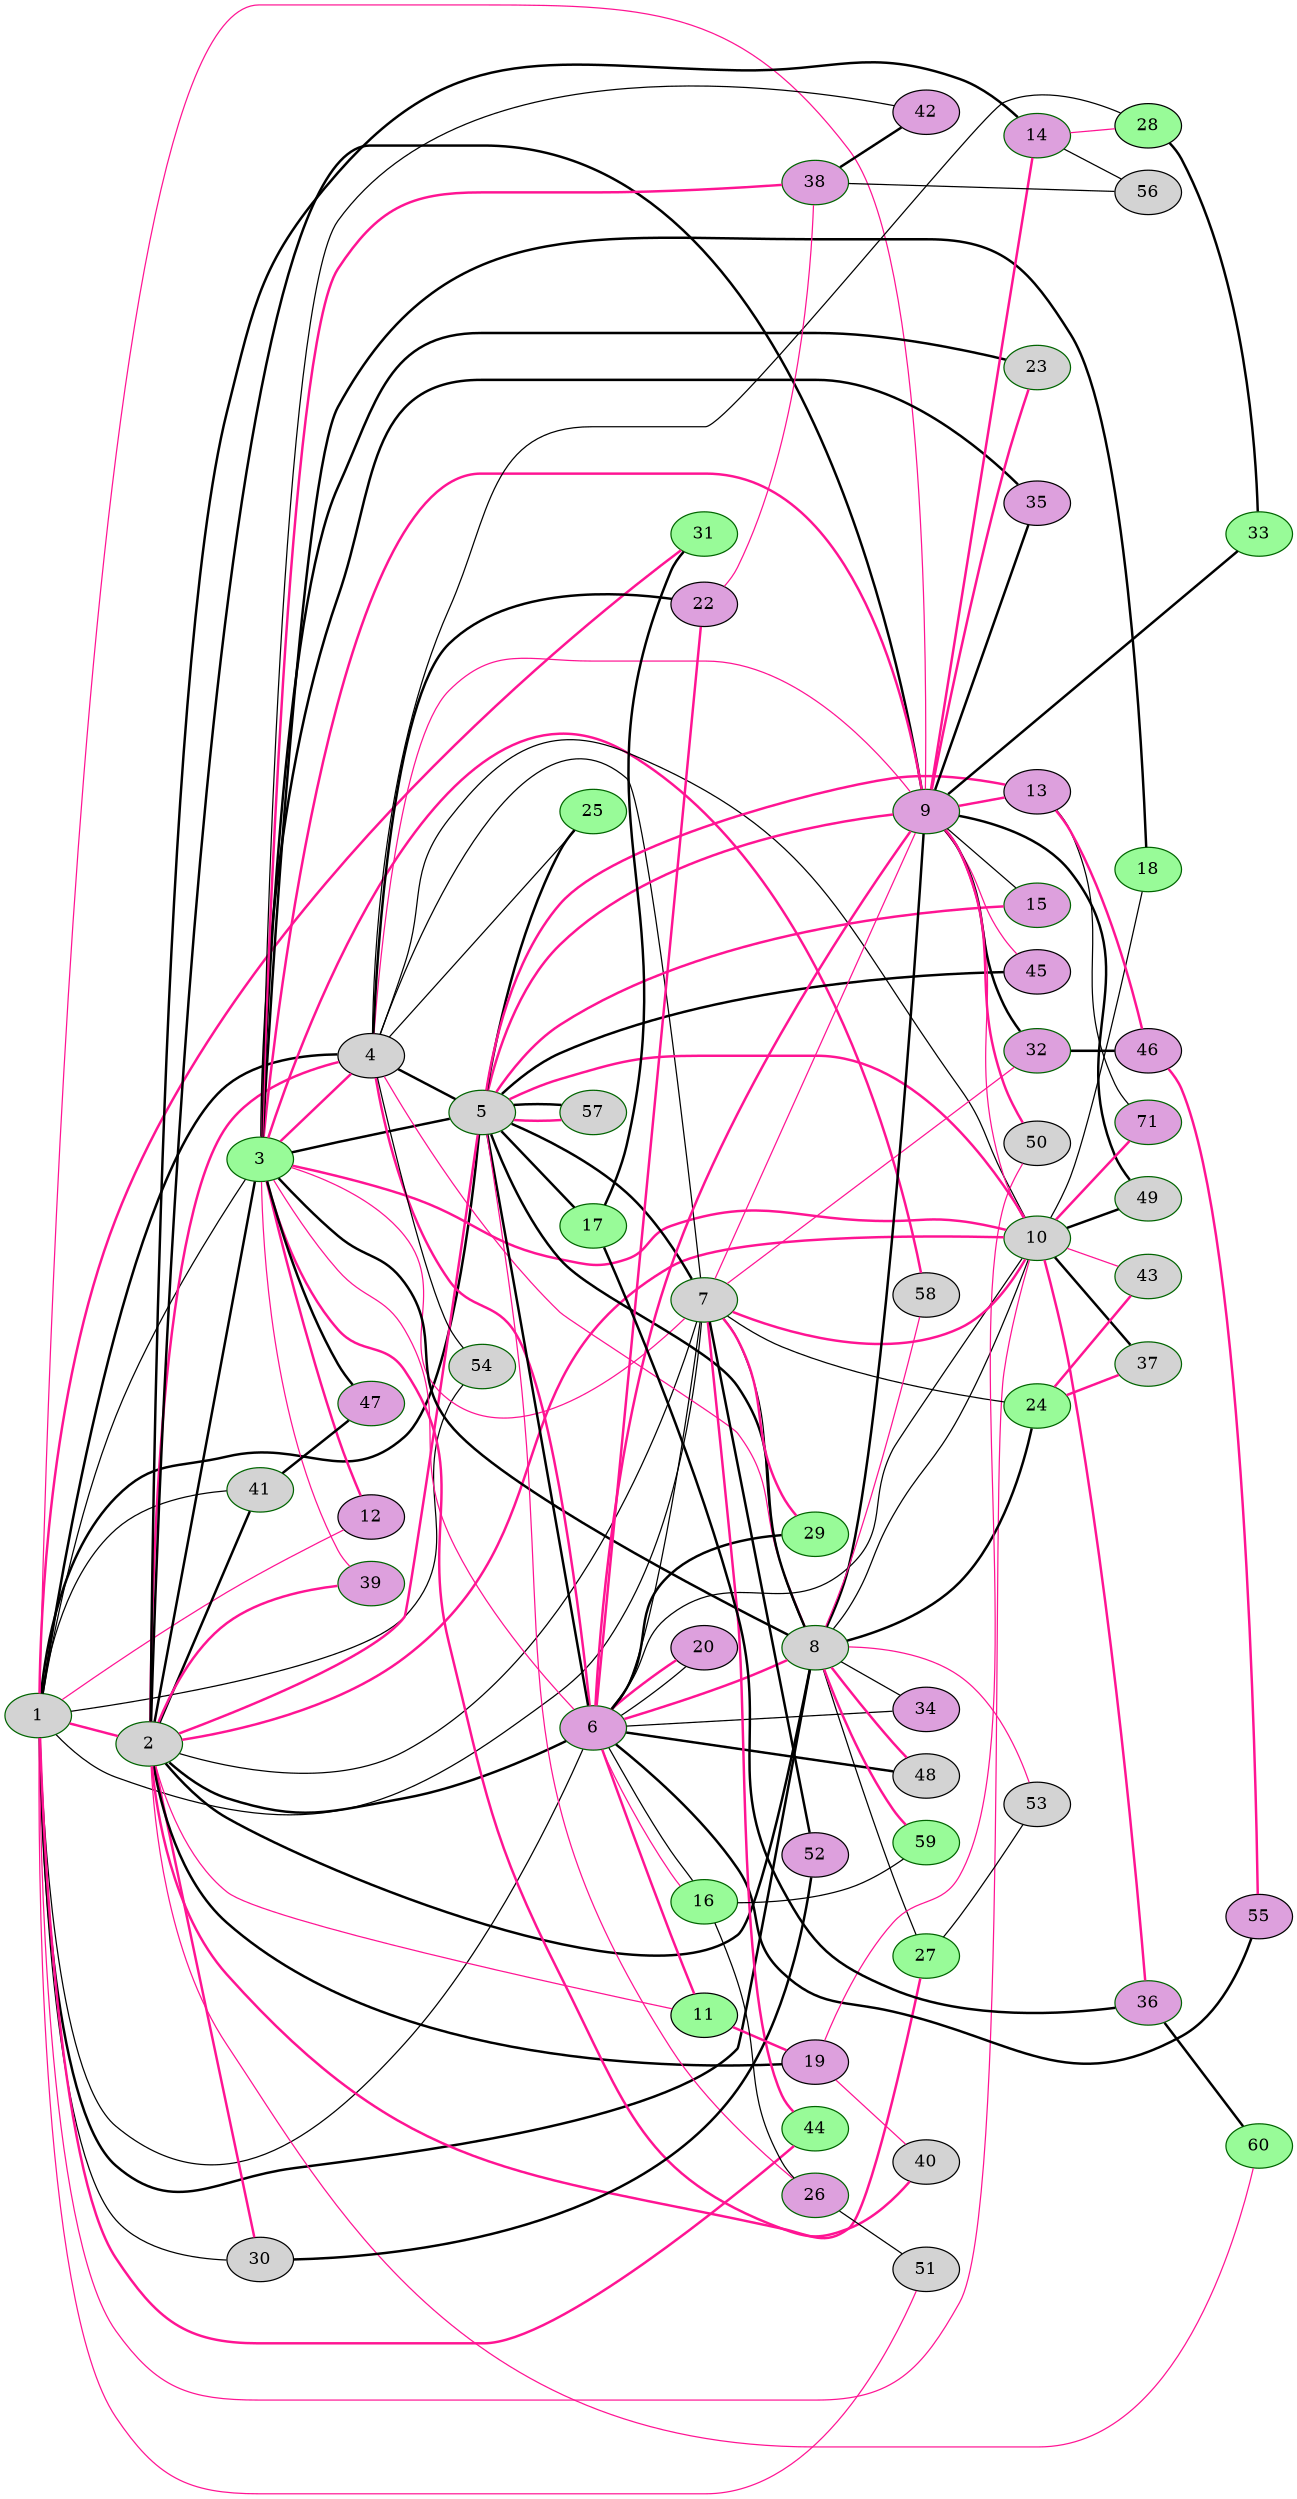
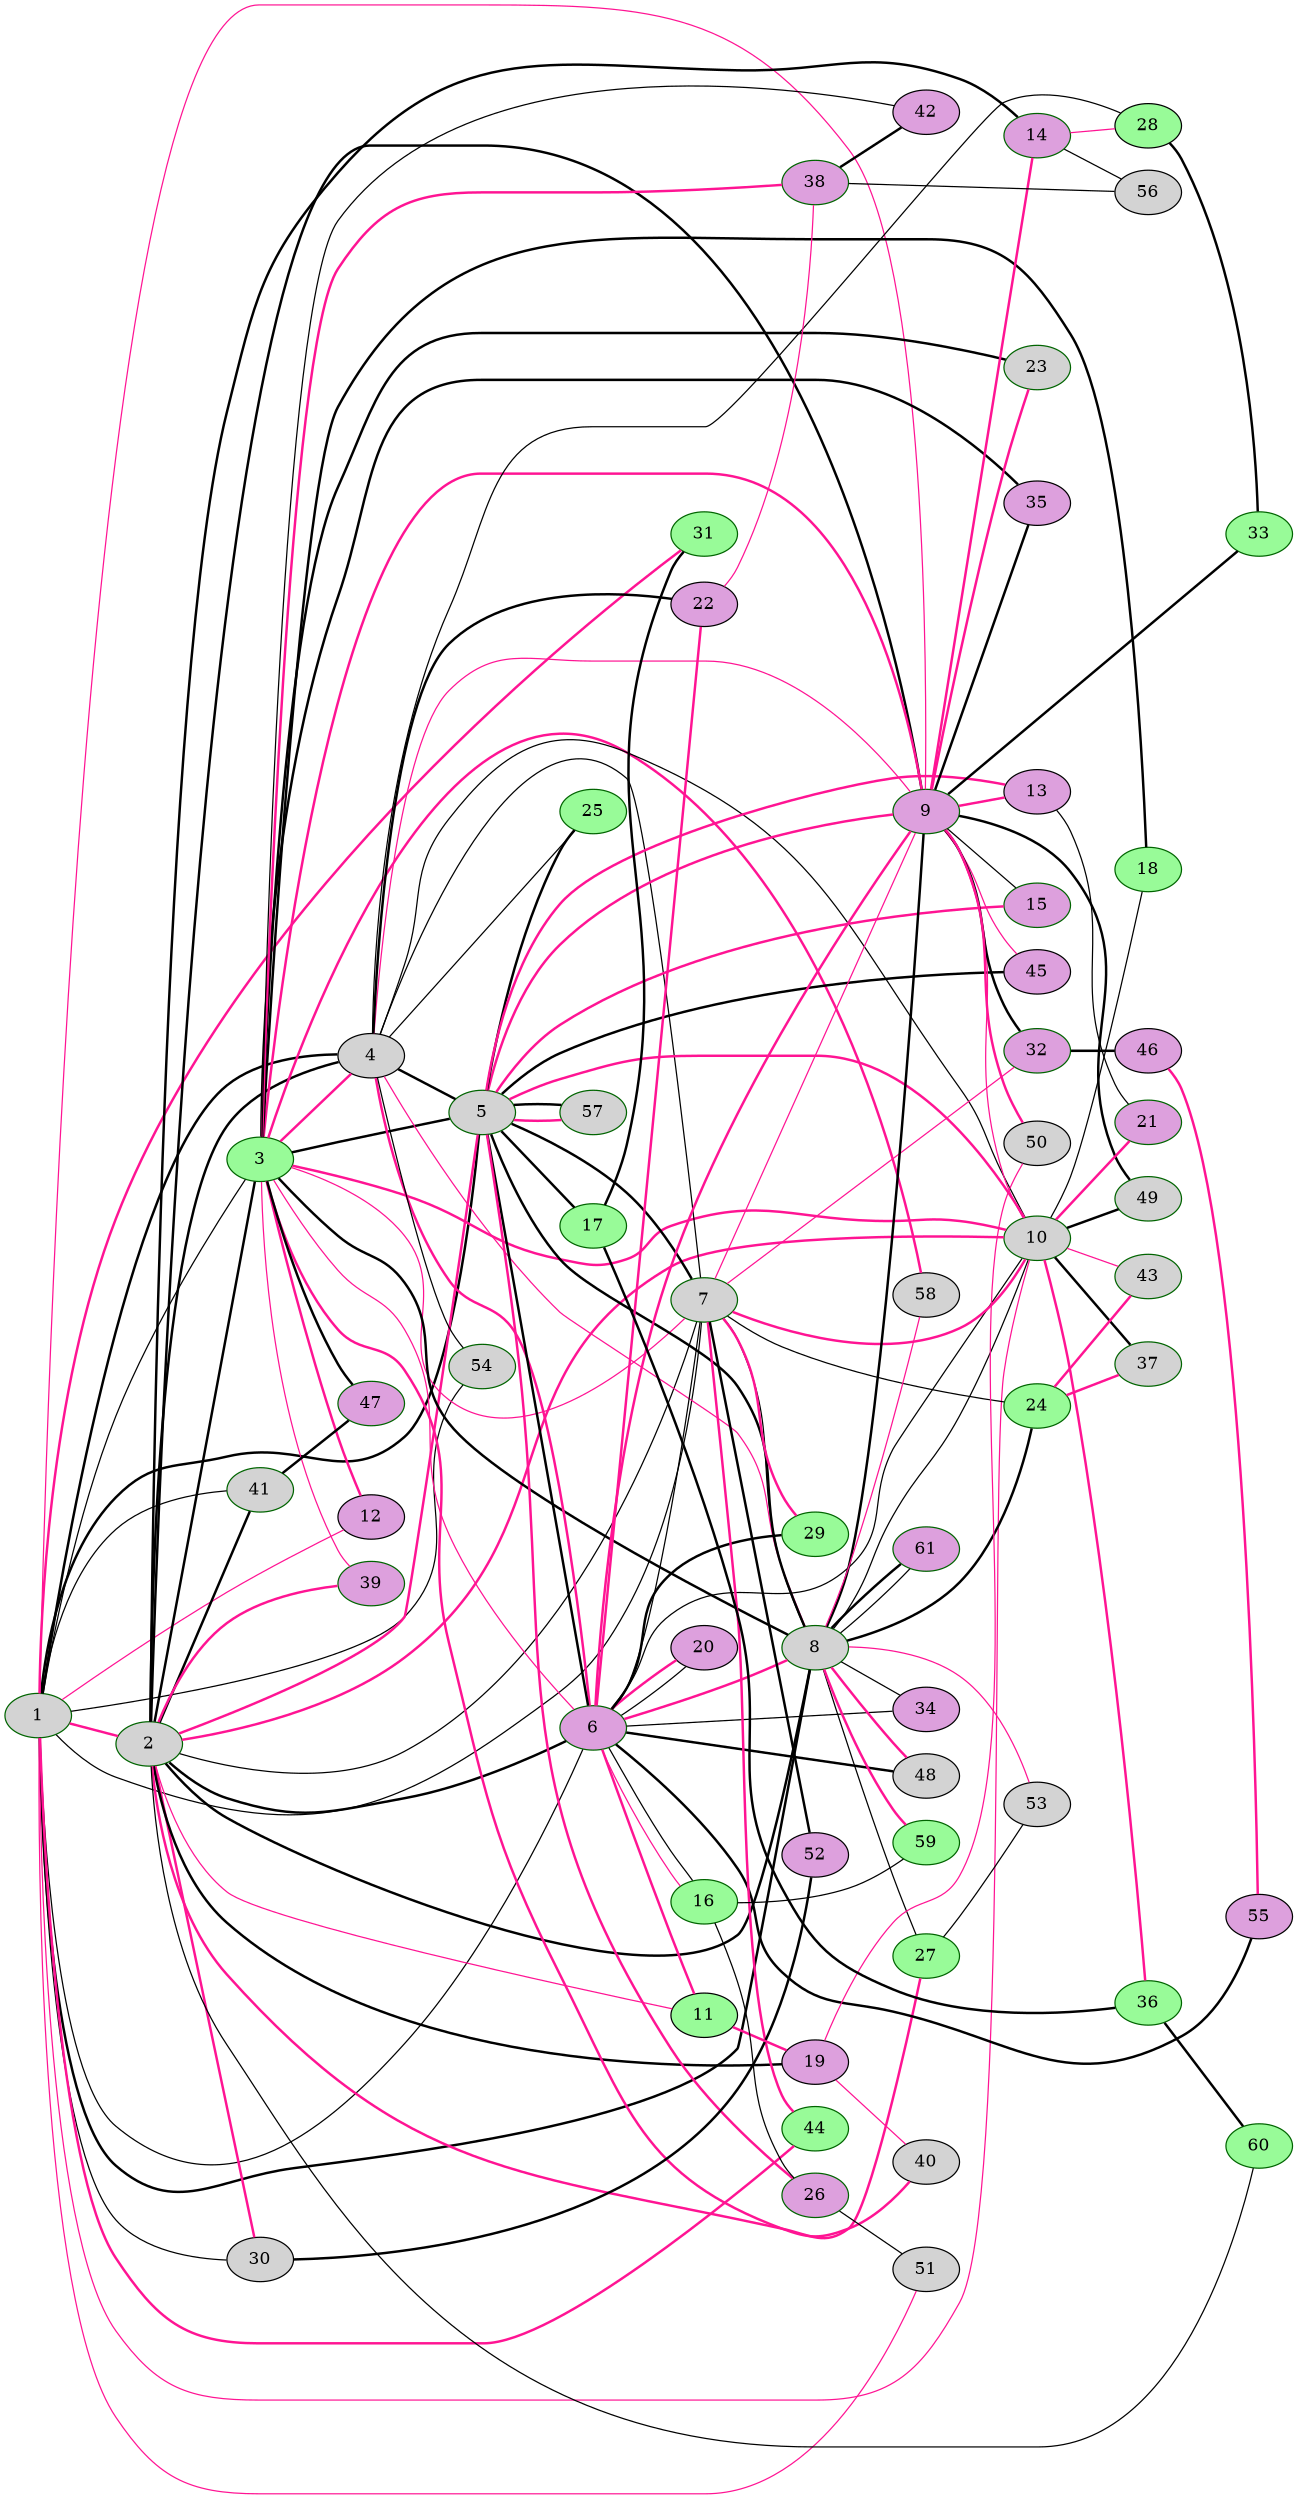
edge "13" -- "46": removed
node "71": label "71" -> "21"
edge "4" -- "2": color deeppink -> black
node "61": added
edge "5" -- "26": style solid -> bold
node "36": fillcolor plum -> palegreen
edge "2" -- "60": color deeppink -> black
